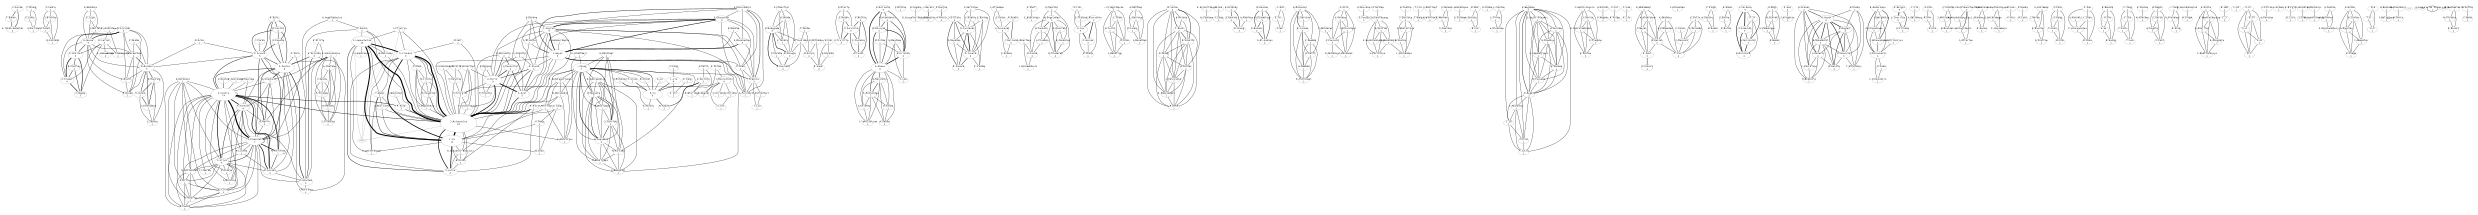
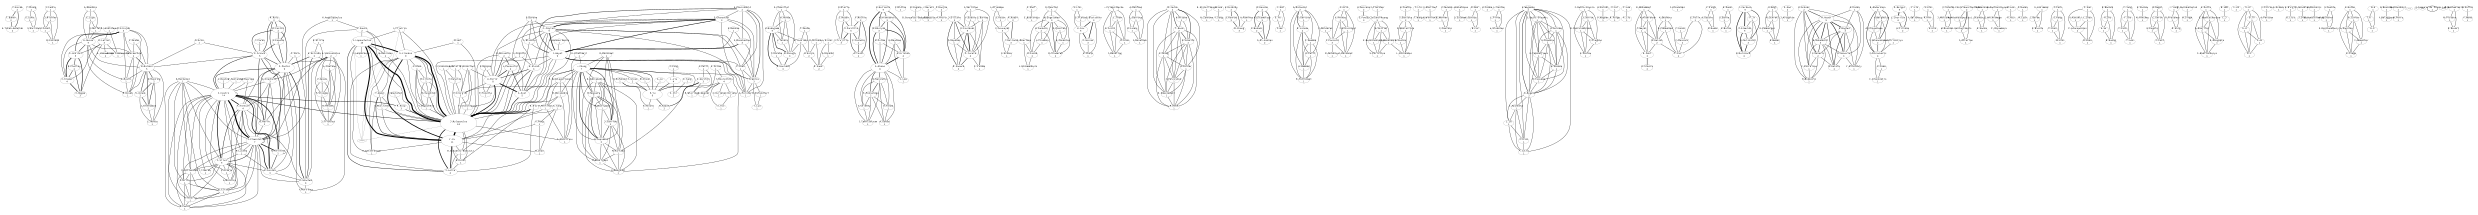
node "O.Delande 1": removed
node "E.Insfran 1": removed
edge "A.Caetano 1" -- "J.Neves 1": removed
